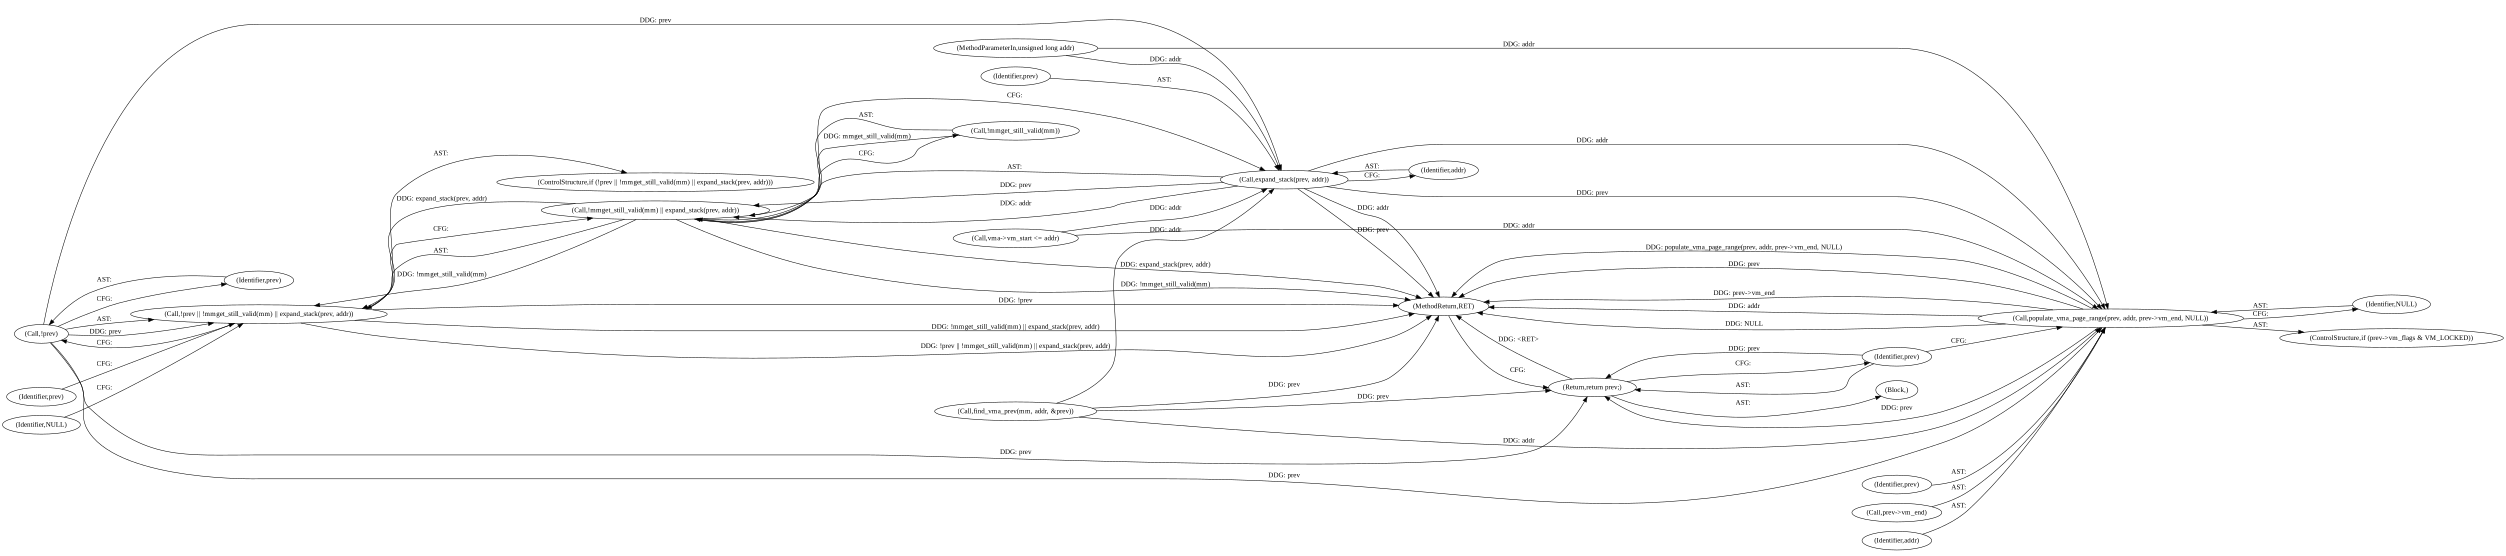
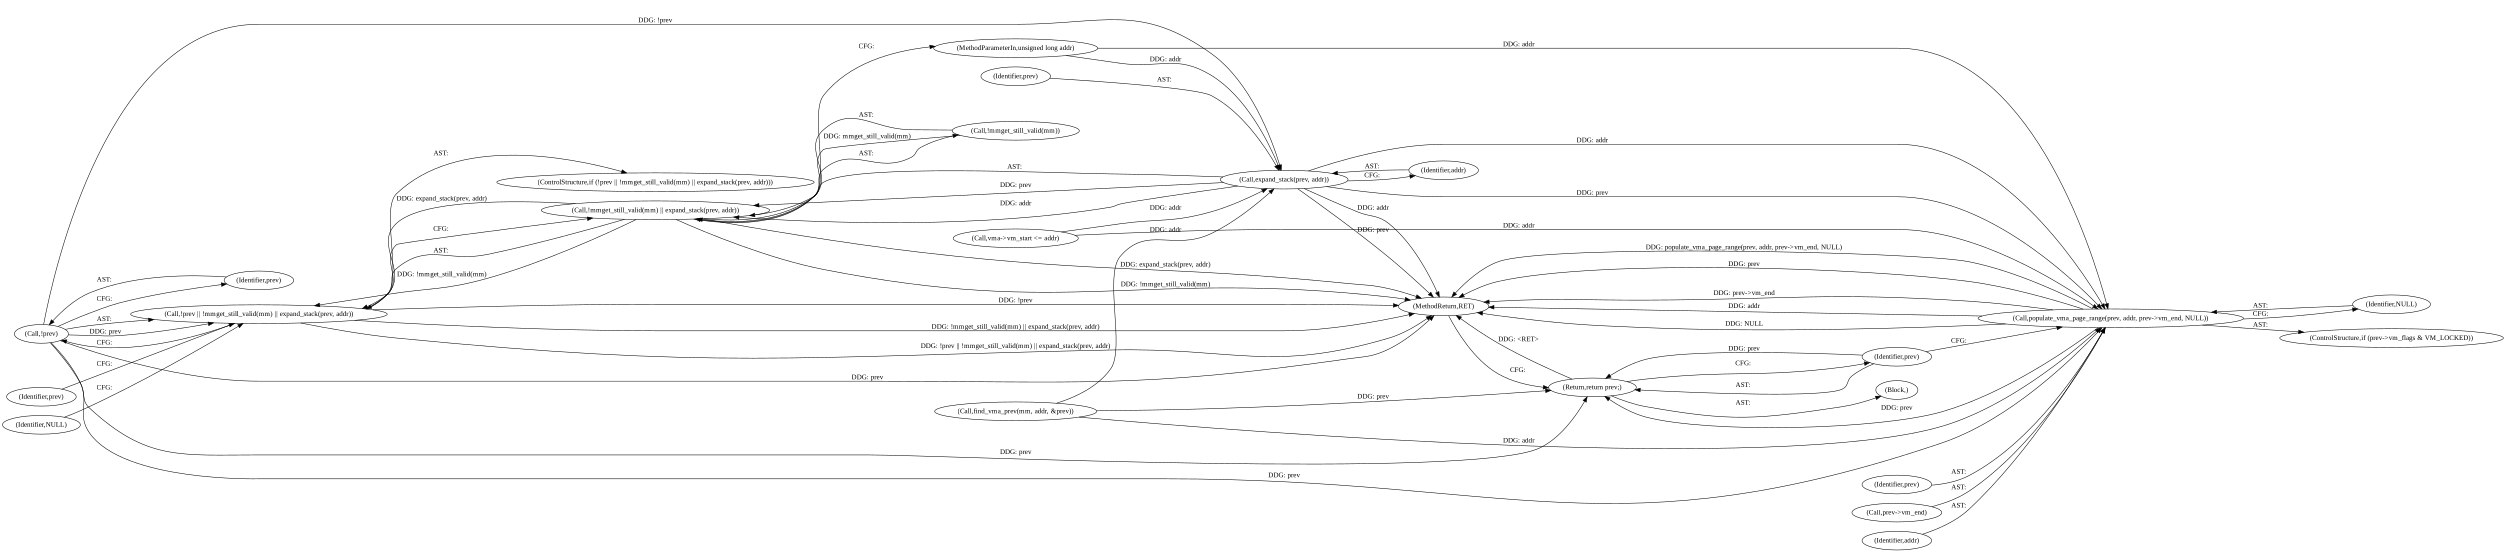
edge "(Call,!prev)" -> "(Call,expand_stack(prev, addr))": label "DDG: prev" -> "DDG: !prev"
edge "(Call,!mmget_still_valid(mm) || expand_stack(prev, addr))" -> "(Call,expand_stack(prev, addr))": now "(Call,!mmget_still_valid(mm) || expand_stack(prev, addr))" -> "(MethodParameterIn,unsigned long addr)"
edge "(Call,!mmget_still_valid(mm) || expand_stack(prev, addr))" -> "(Call,!mmget_still_valid(mm))": label "CFG: " -> "AST: "
edge "(Call,find_vma_prev(mm, addr, &prev))" -> "(MethodReturn,RET)": now "(Call,!prev)" -> "(MethodReturn,RET)"
